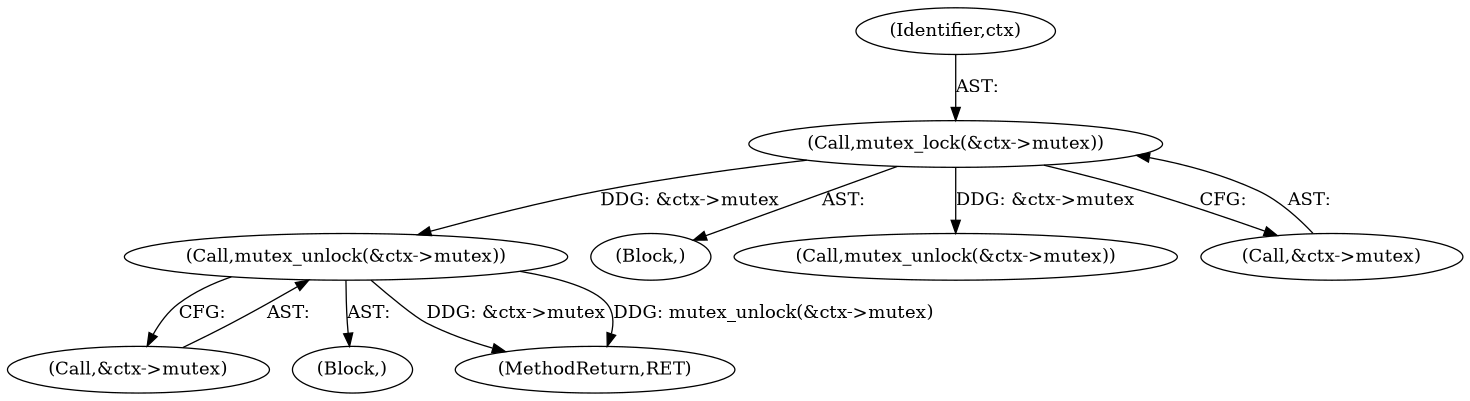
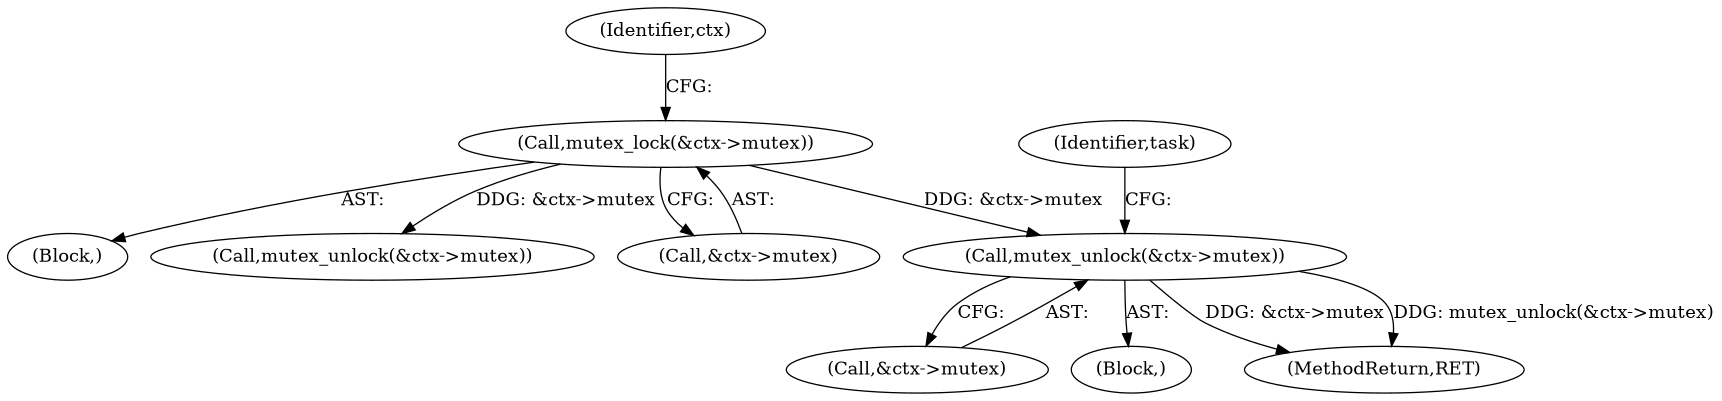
edge "(Identifier,ctx)" -> "(Call,mutex_lock(&ctx->mutex))": label "AST: " -> "CFG: "
node "(Identifier,task)": added
